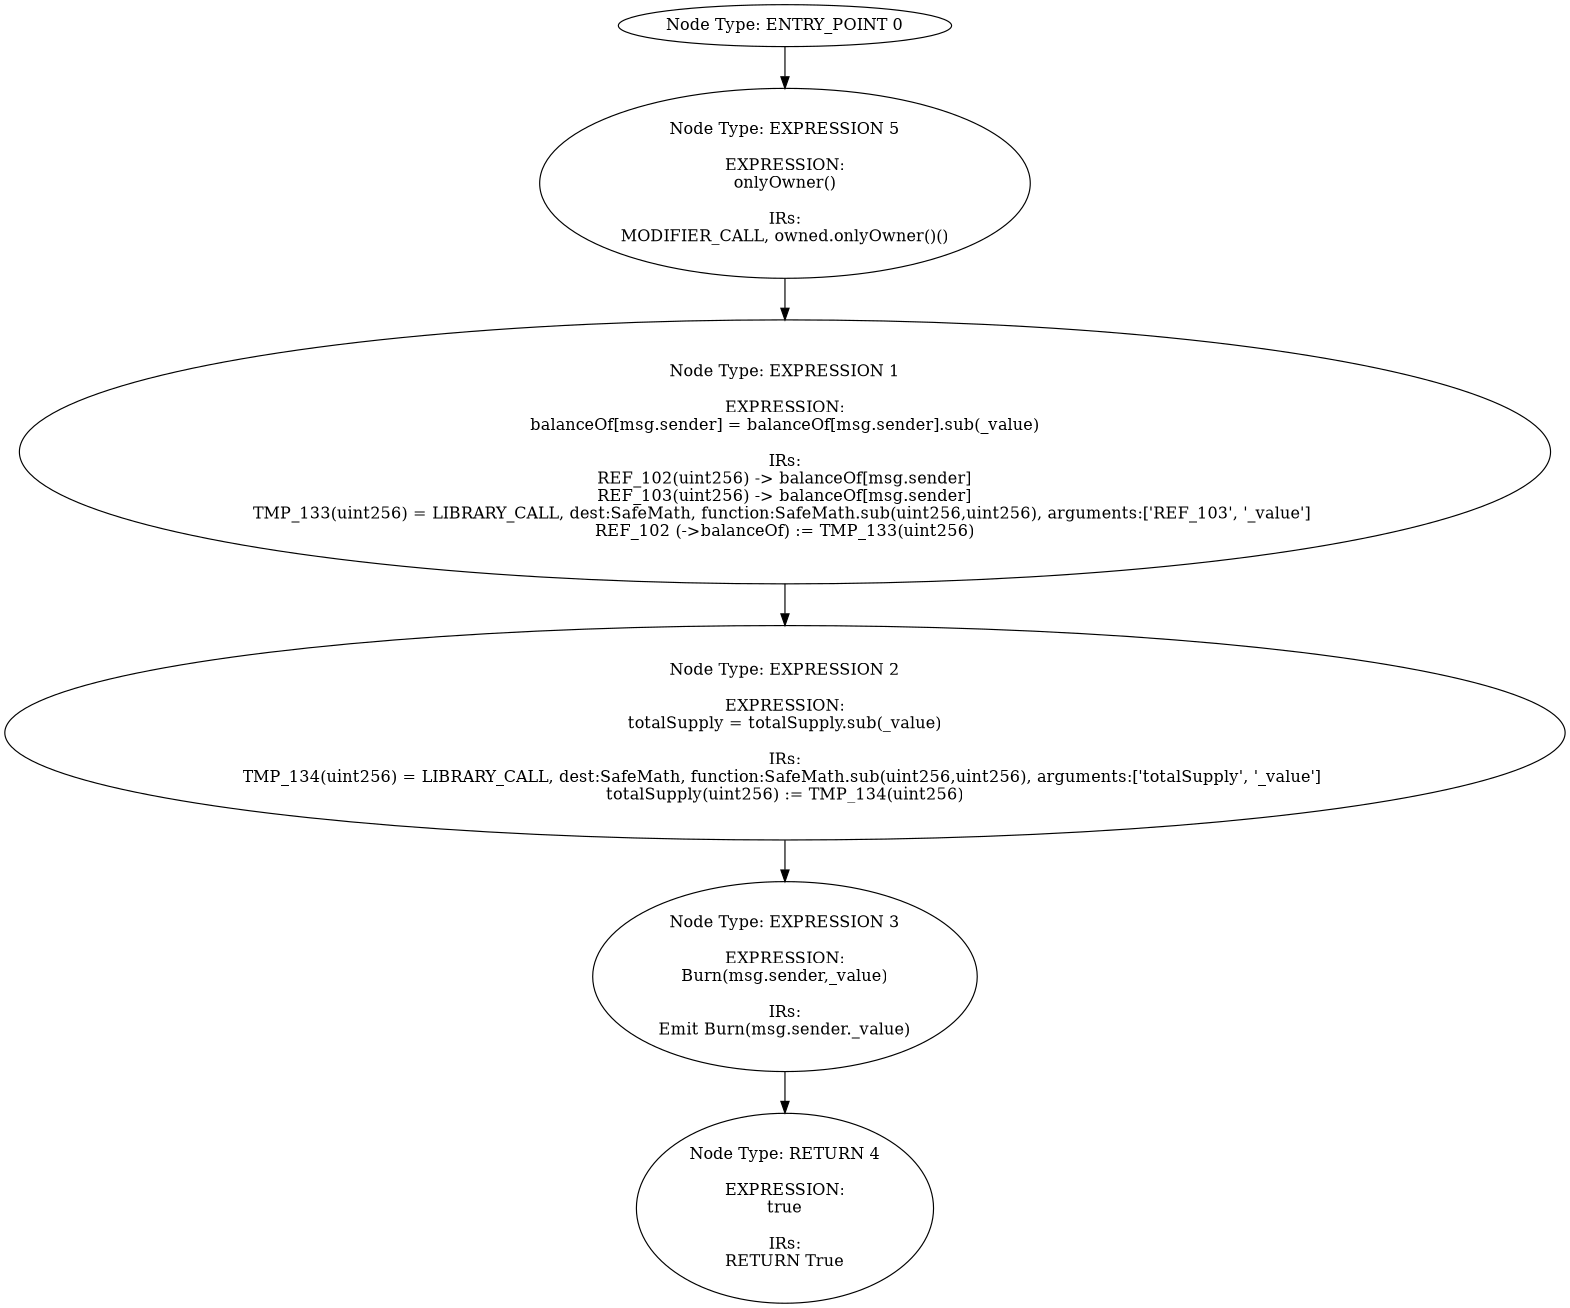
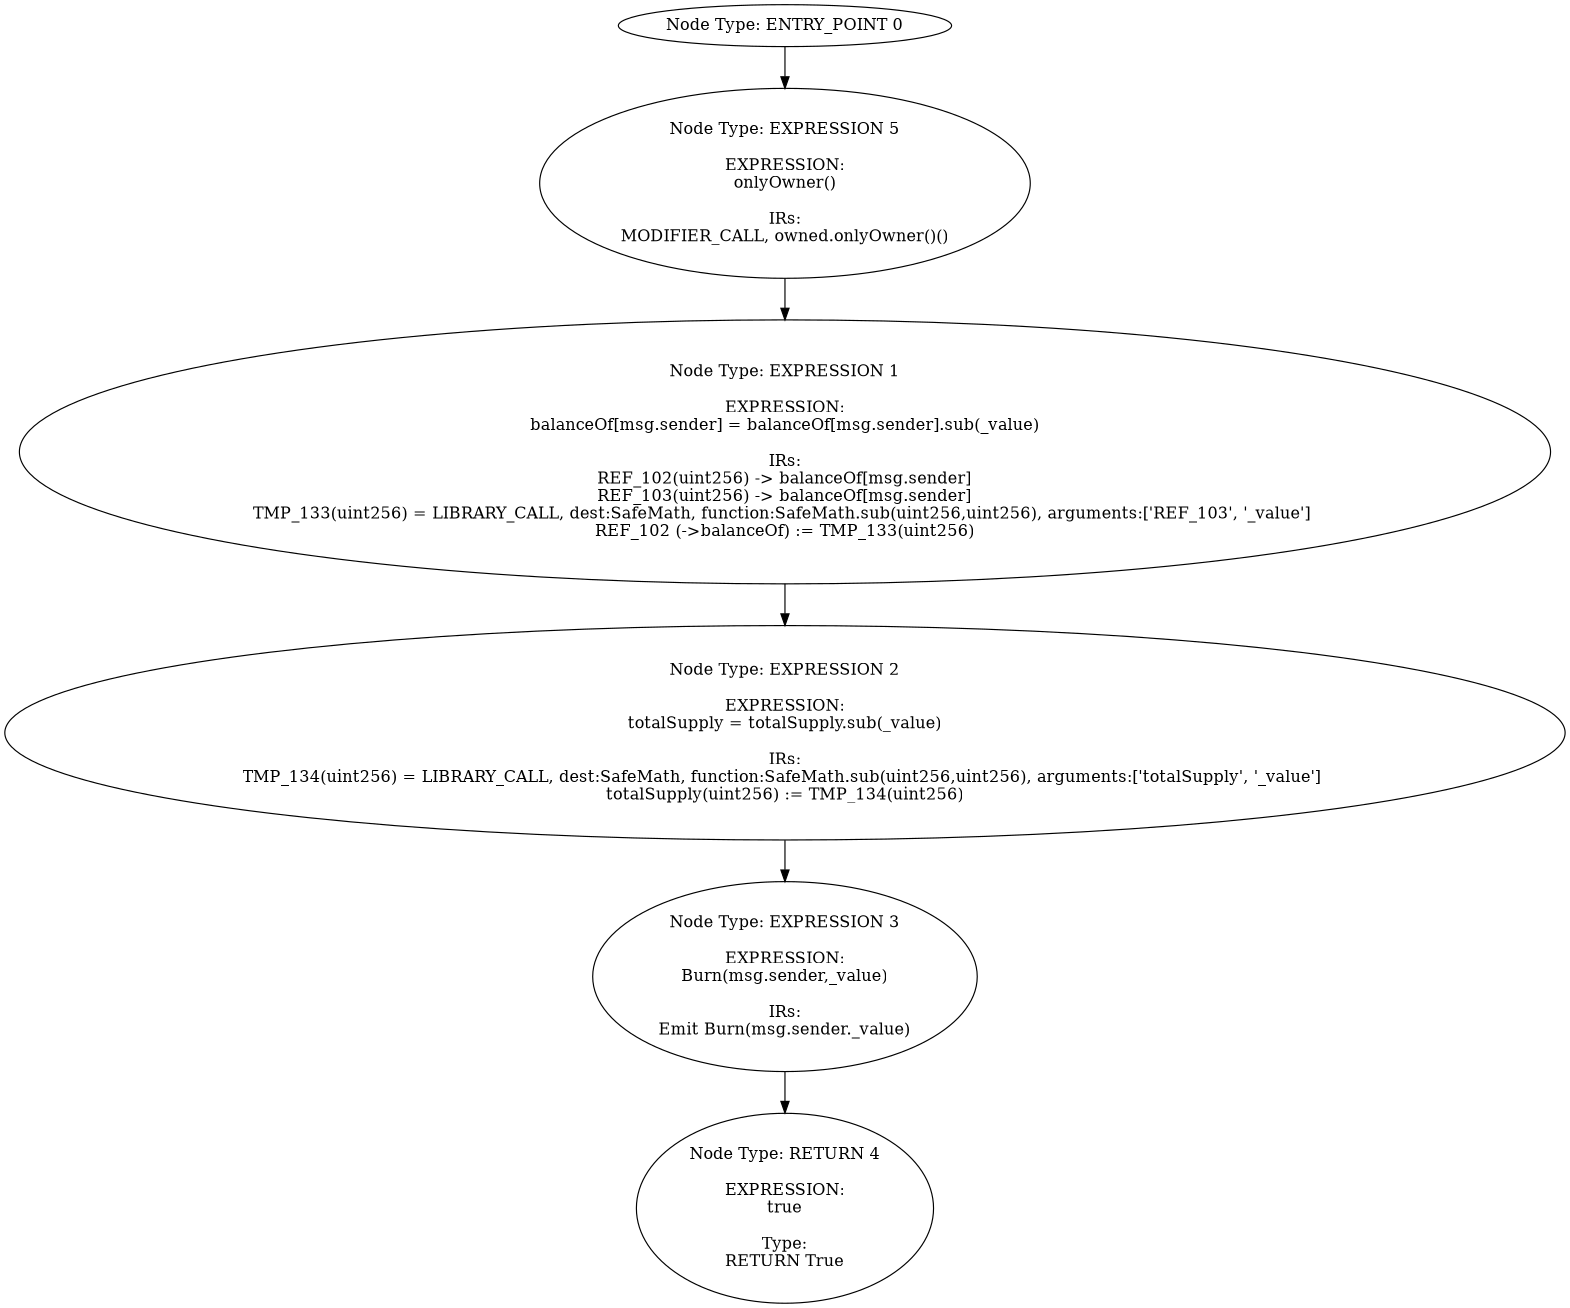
node "Node Type: RETURN 4 EXPRESSION: true IRs: RETURN True": label "Node Type: RETURN 4 EXPRESSION: true IRs: RETURN True" -> "Node Type: RETURN 4 EXPRESSION: true Type: RETURN True"
